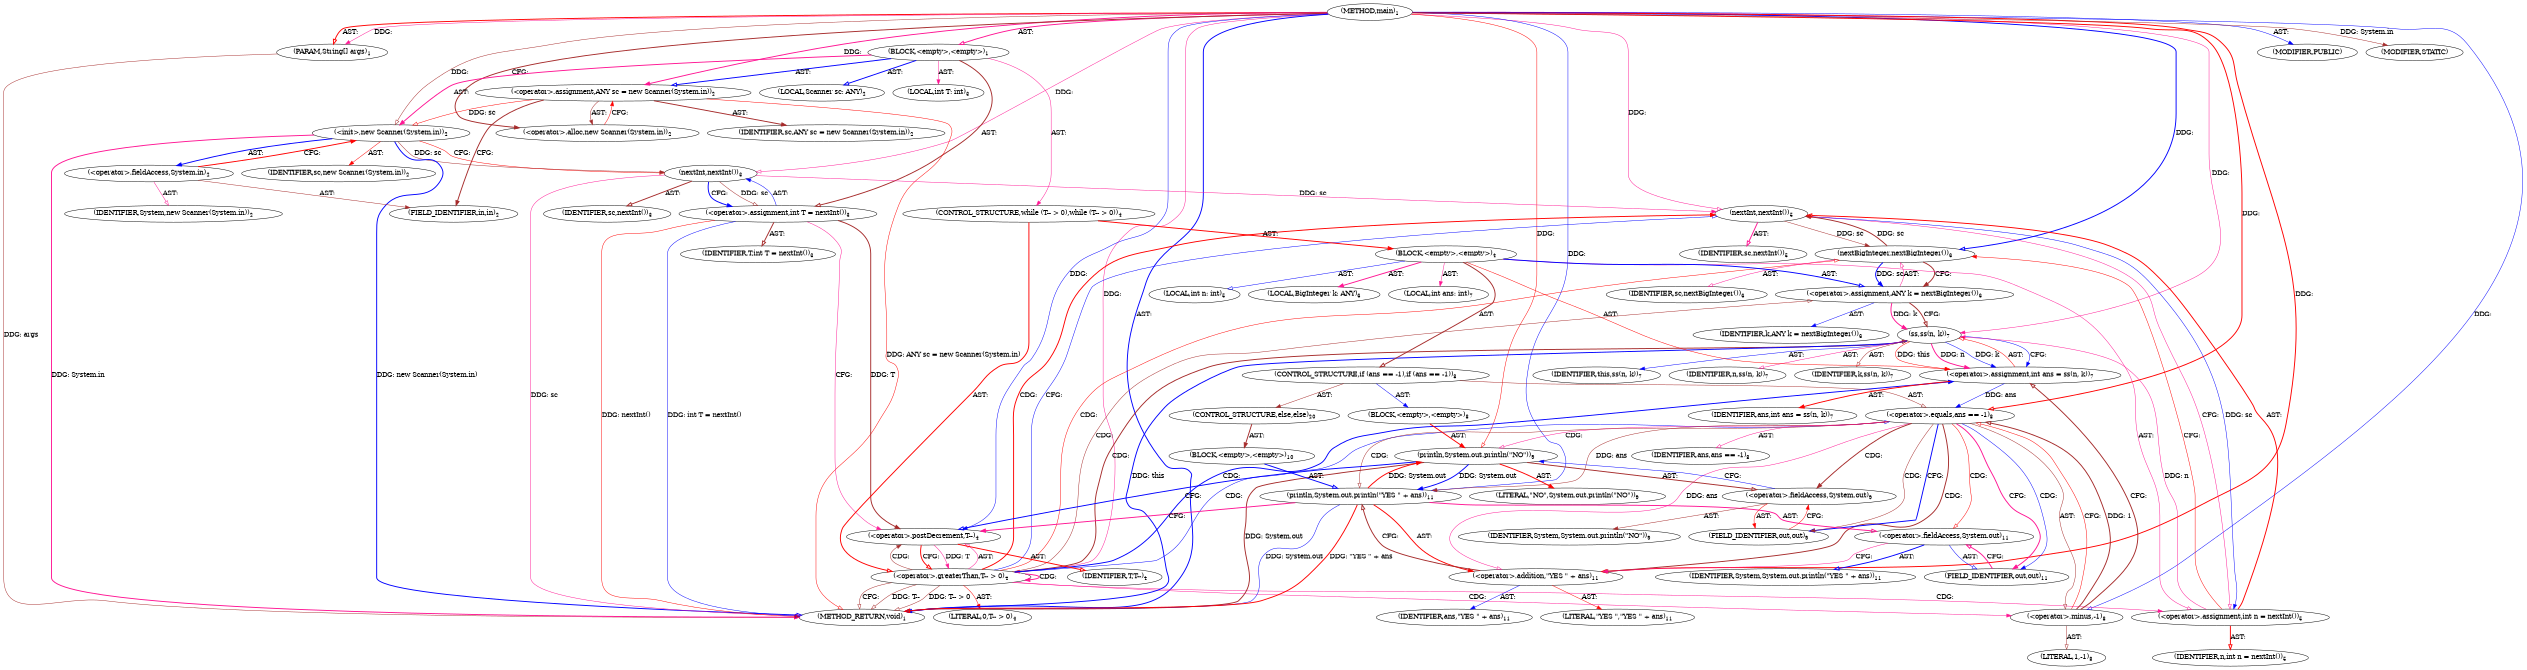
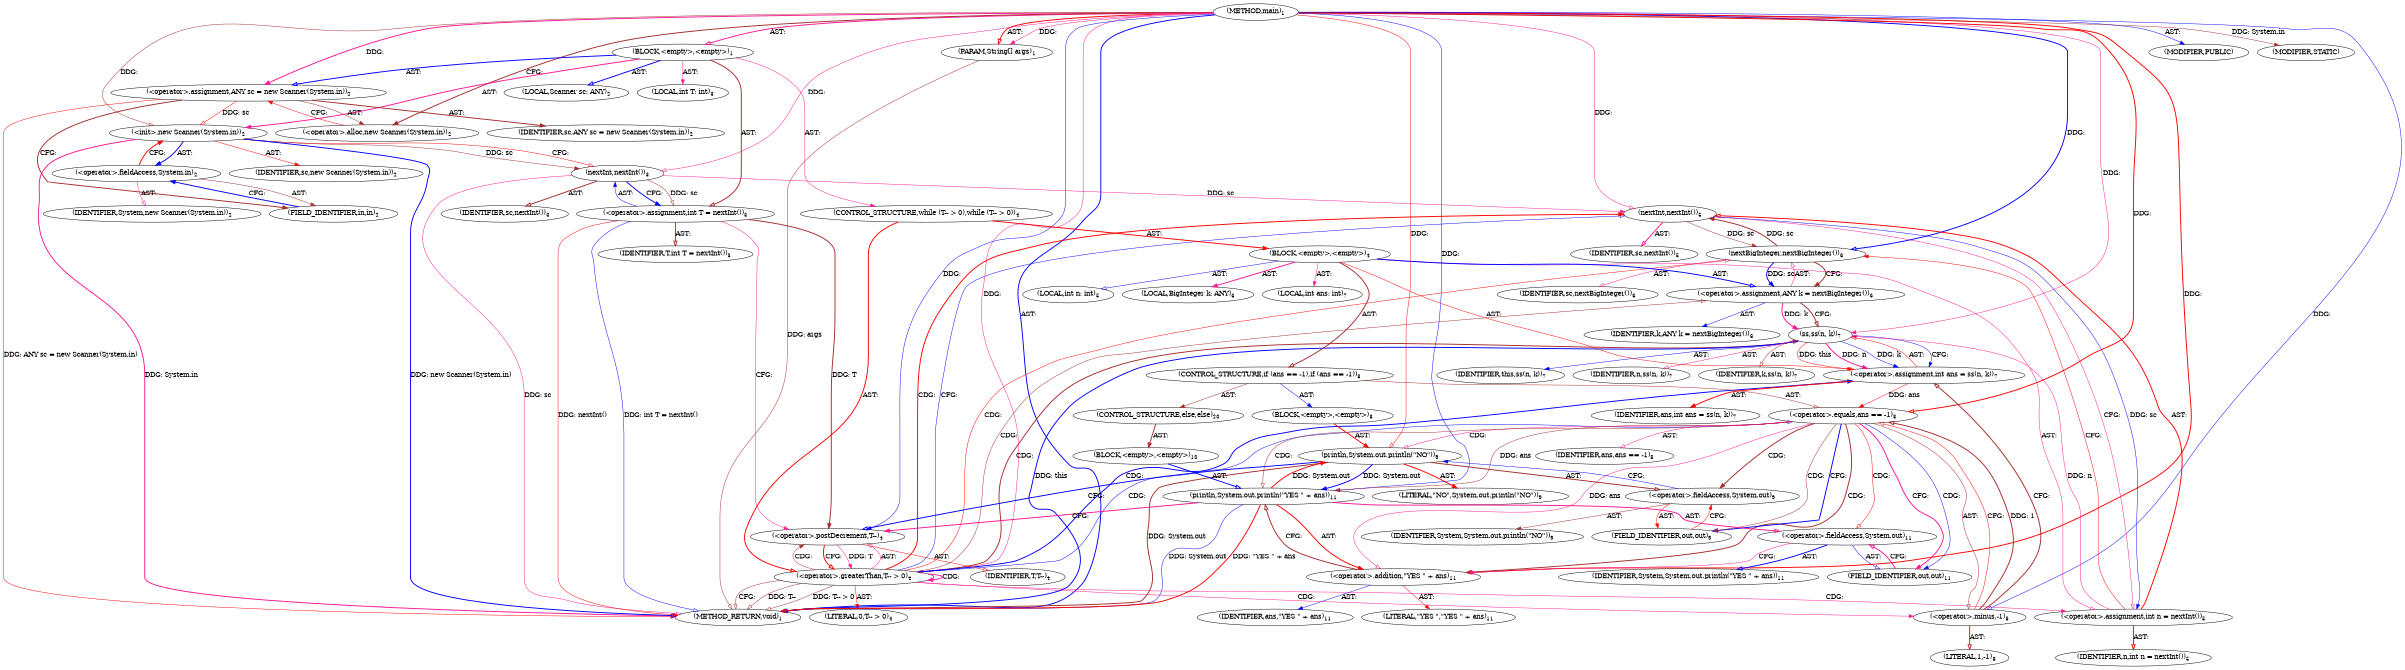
edge "(FIELD_IDENTIFIER,in,in)" -> "(<operator>.fieldAccess,System.in)": added, label "CFG:"
edge "(<operator>.assignment,int ans = ss(n, k))" -> "(<operator>.equals,ans == -1)": color blue -> red
edge "(<operator>.postDecrement,T--)" -> "(IDENTIFIER,T,T--)": style bold -> solid
edge "(<operator>.minus,-1)" -> "(LITERAL,1,-1)": style solid -> bold
